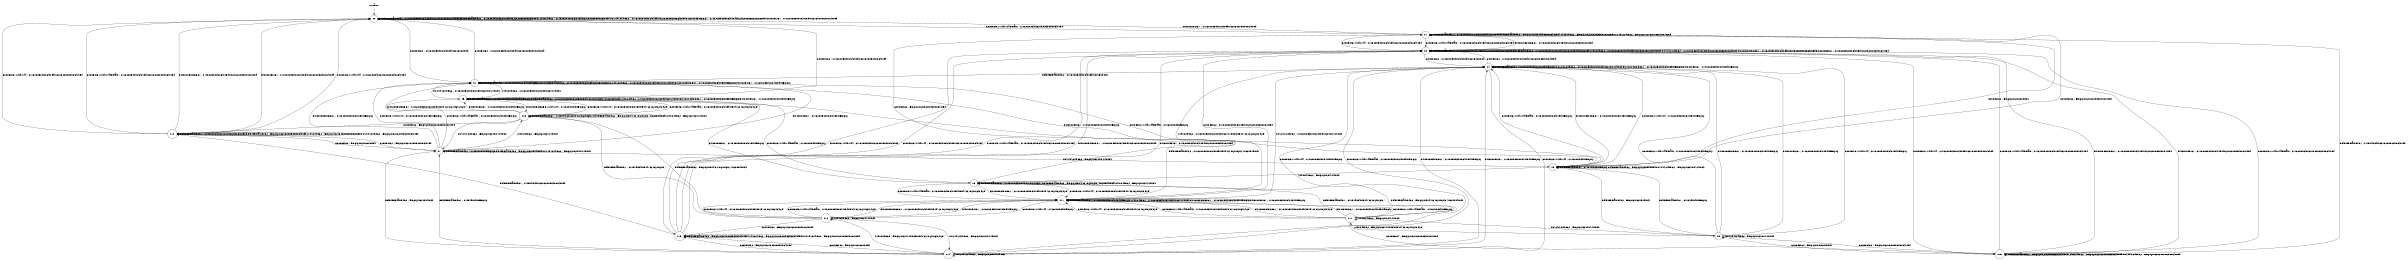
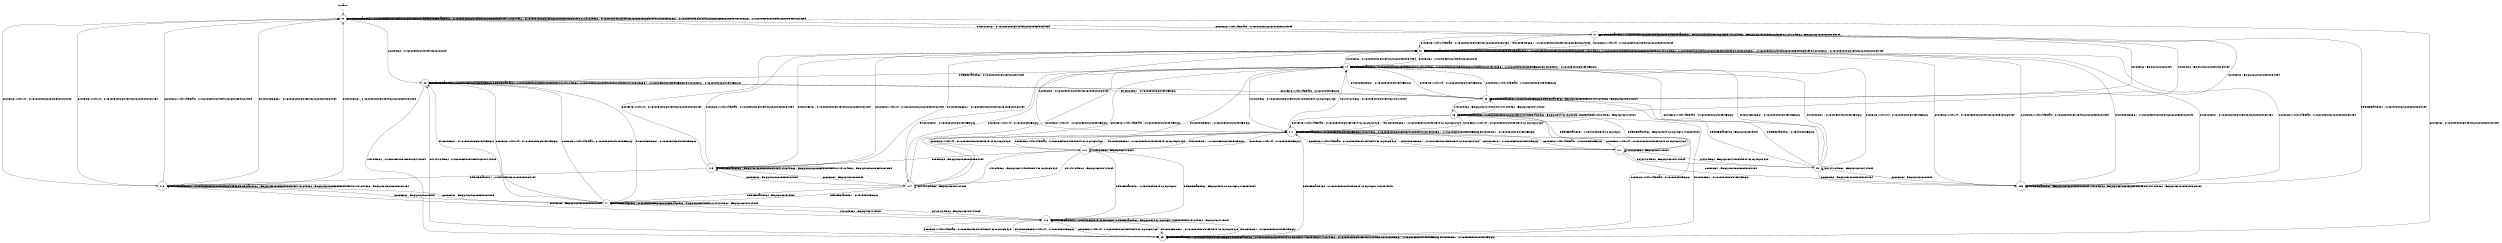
edge "s2" -> "s0": removed, label "ConnectC2 / c1_ConnectionClosed__c2_ConnectionClosed"
edge "s7" -> "s3": now "s6" -> "s3"
node "s15": label "s15" -> "s85"
